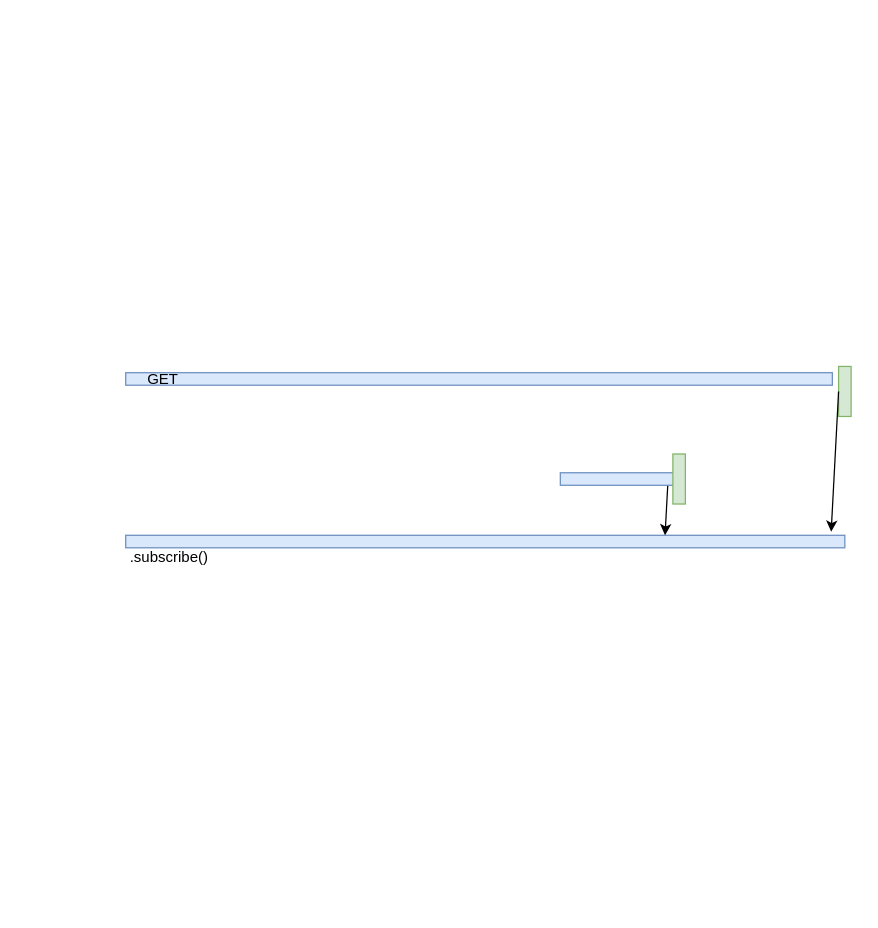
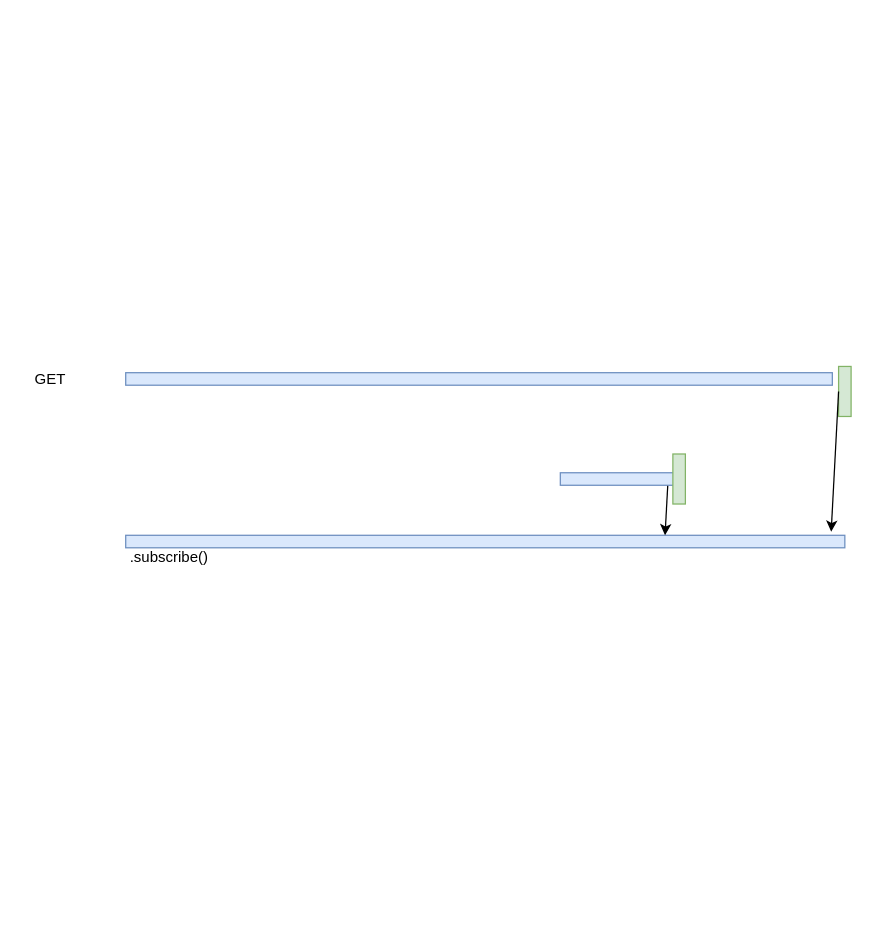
node "GET": moved (163, 379) -> (51, 379)
